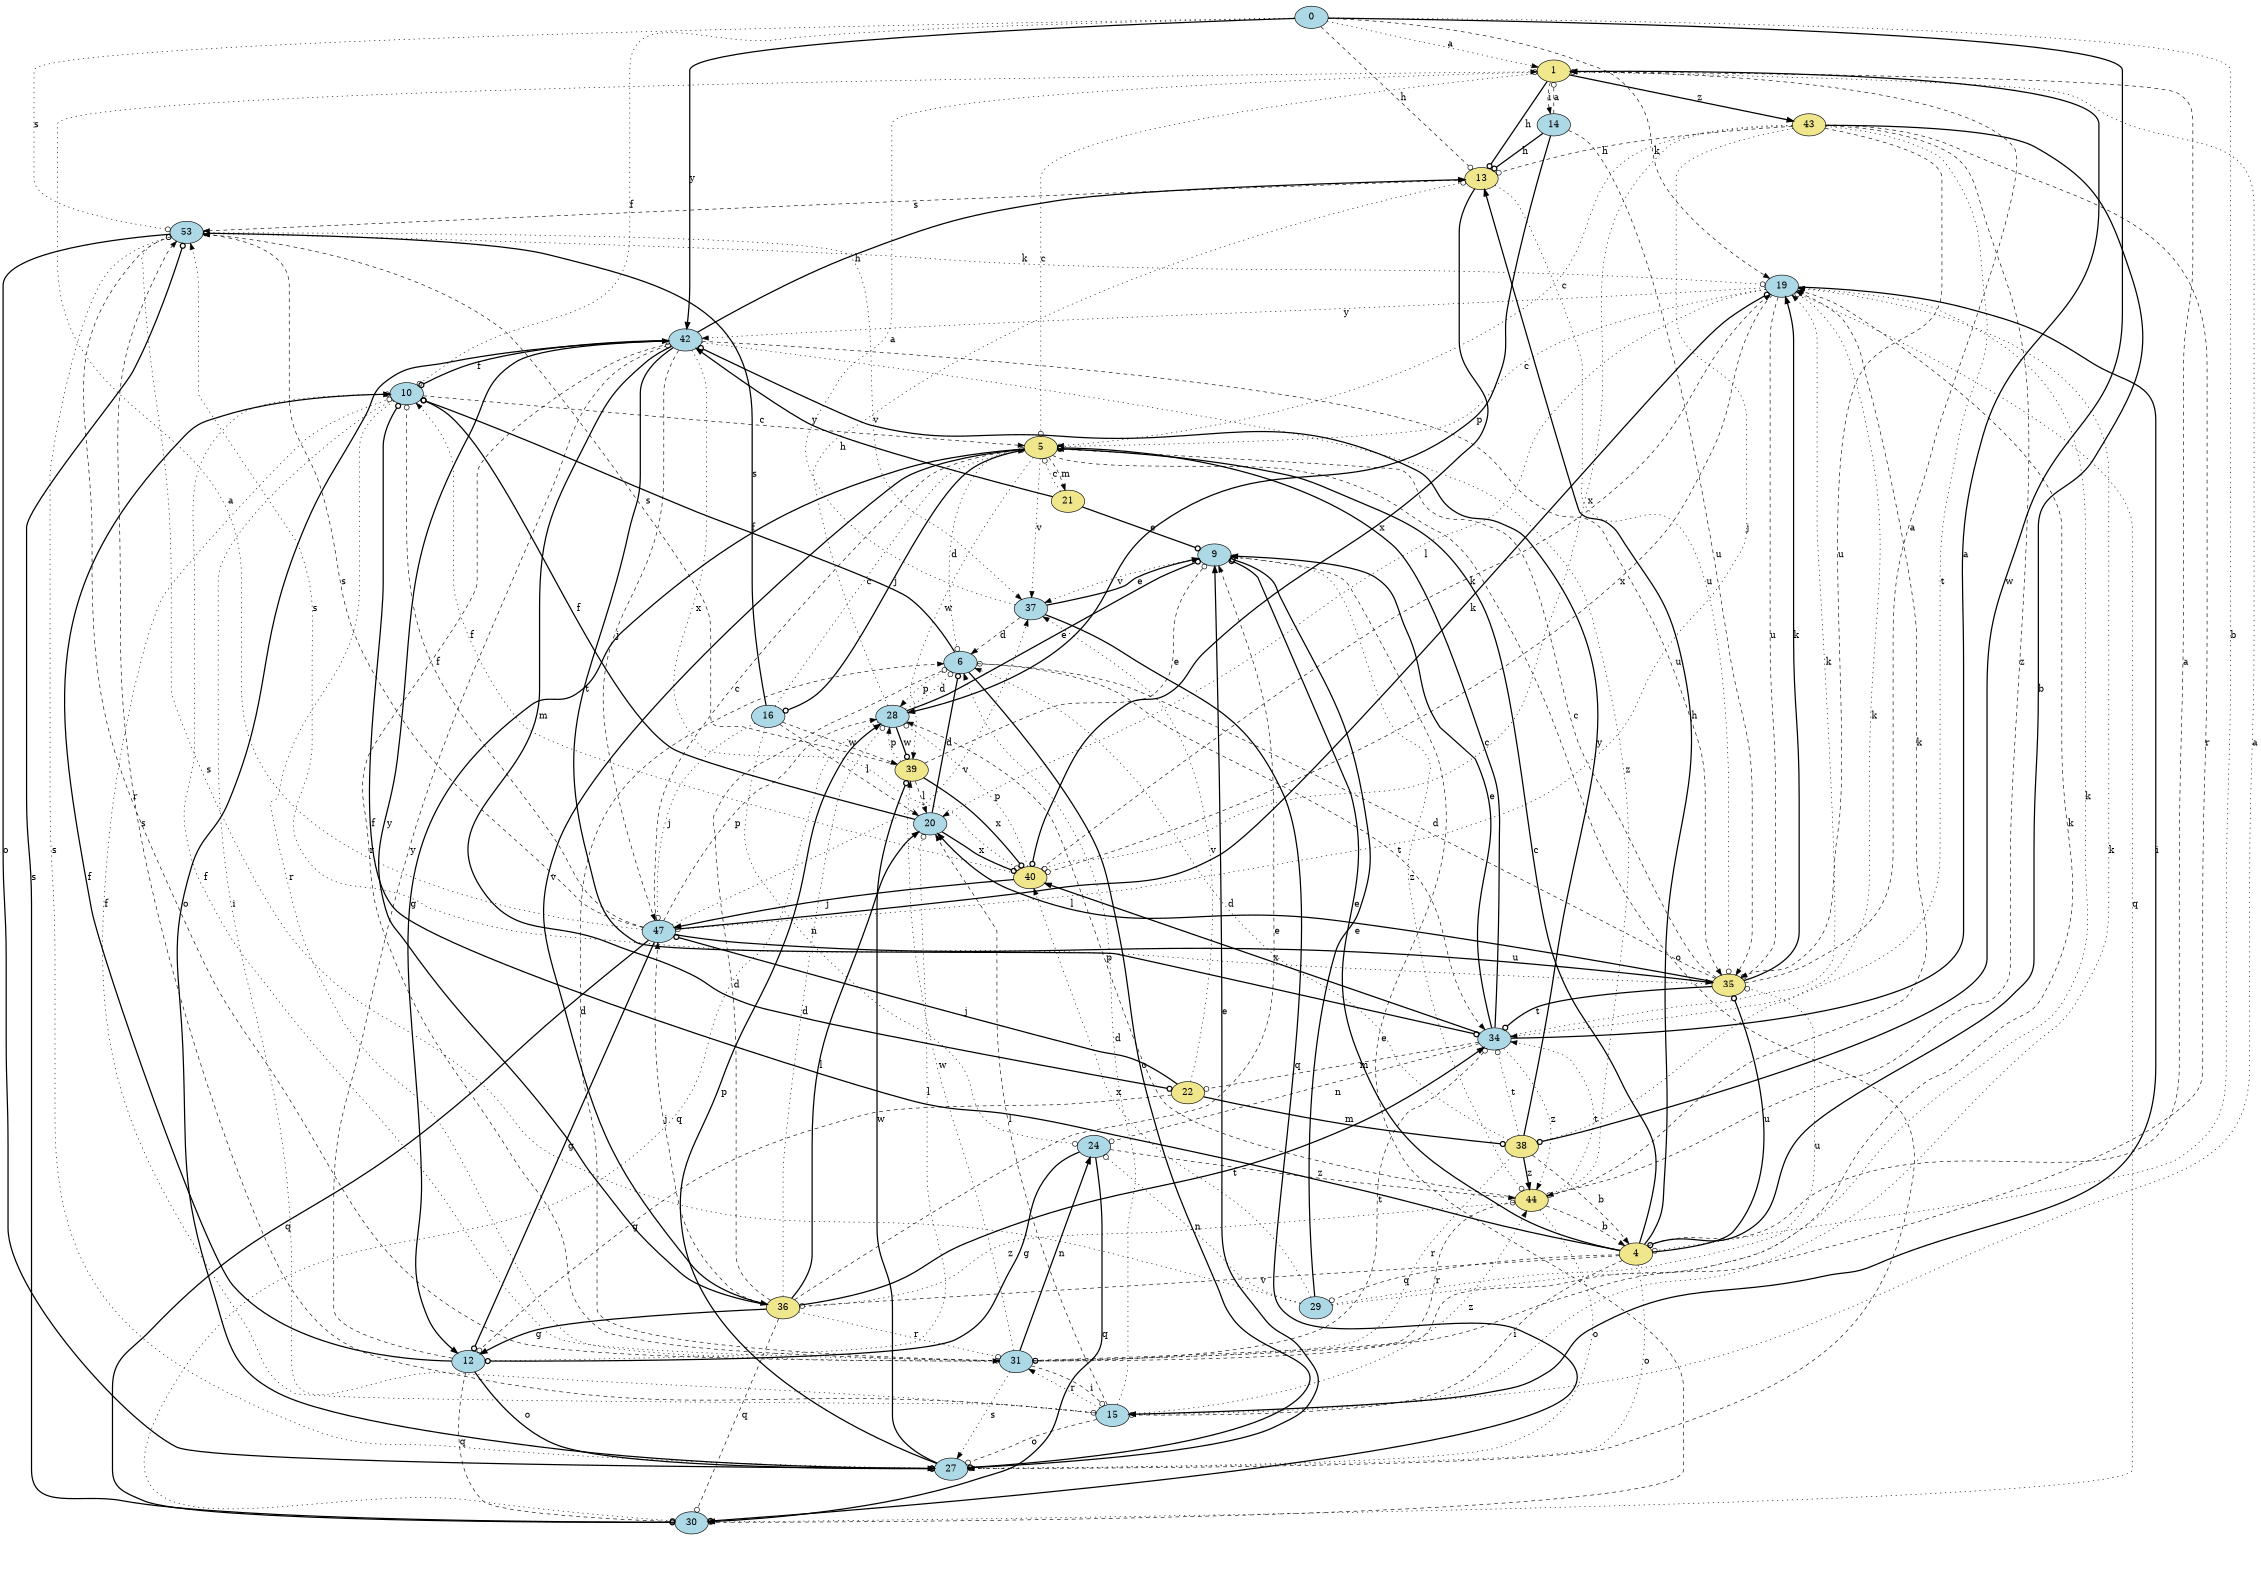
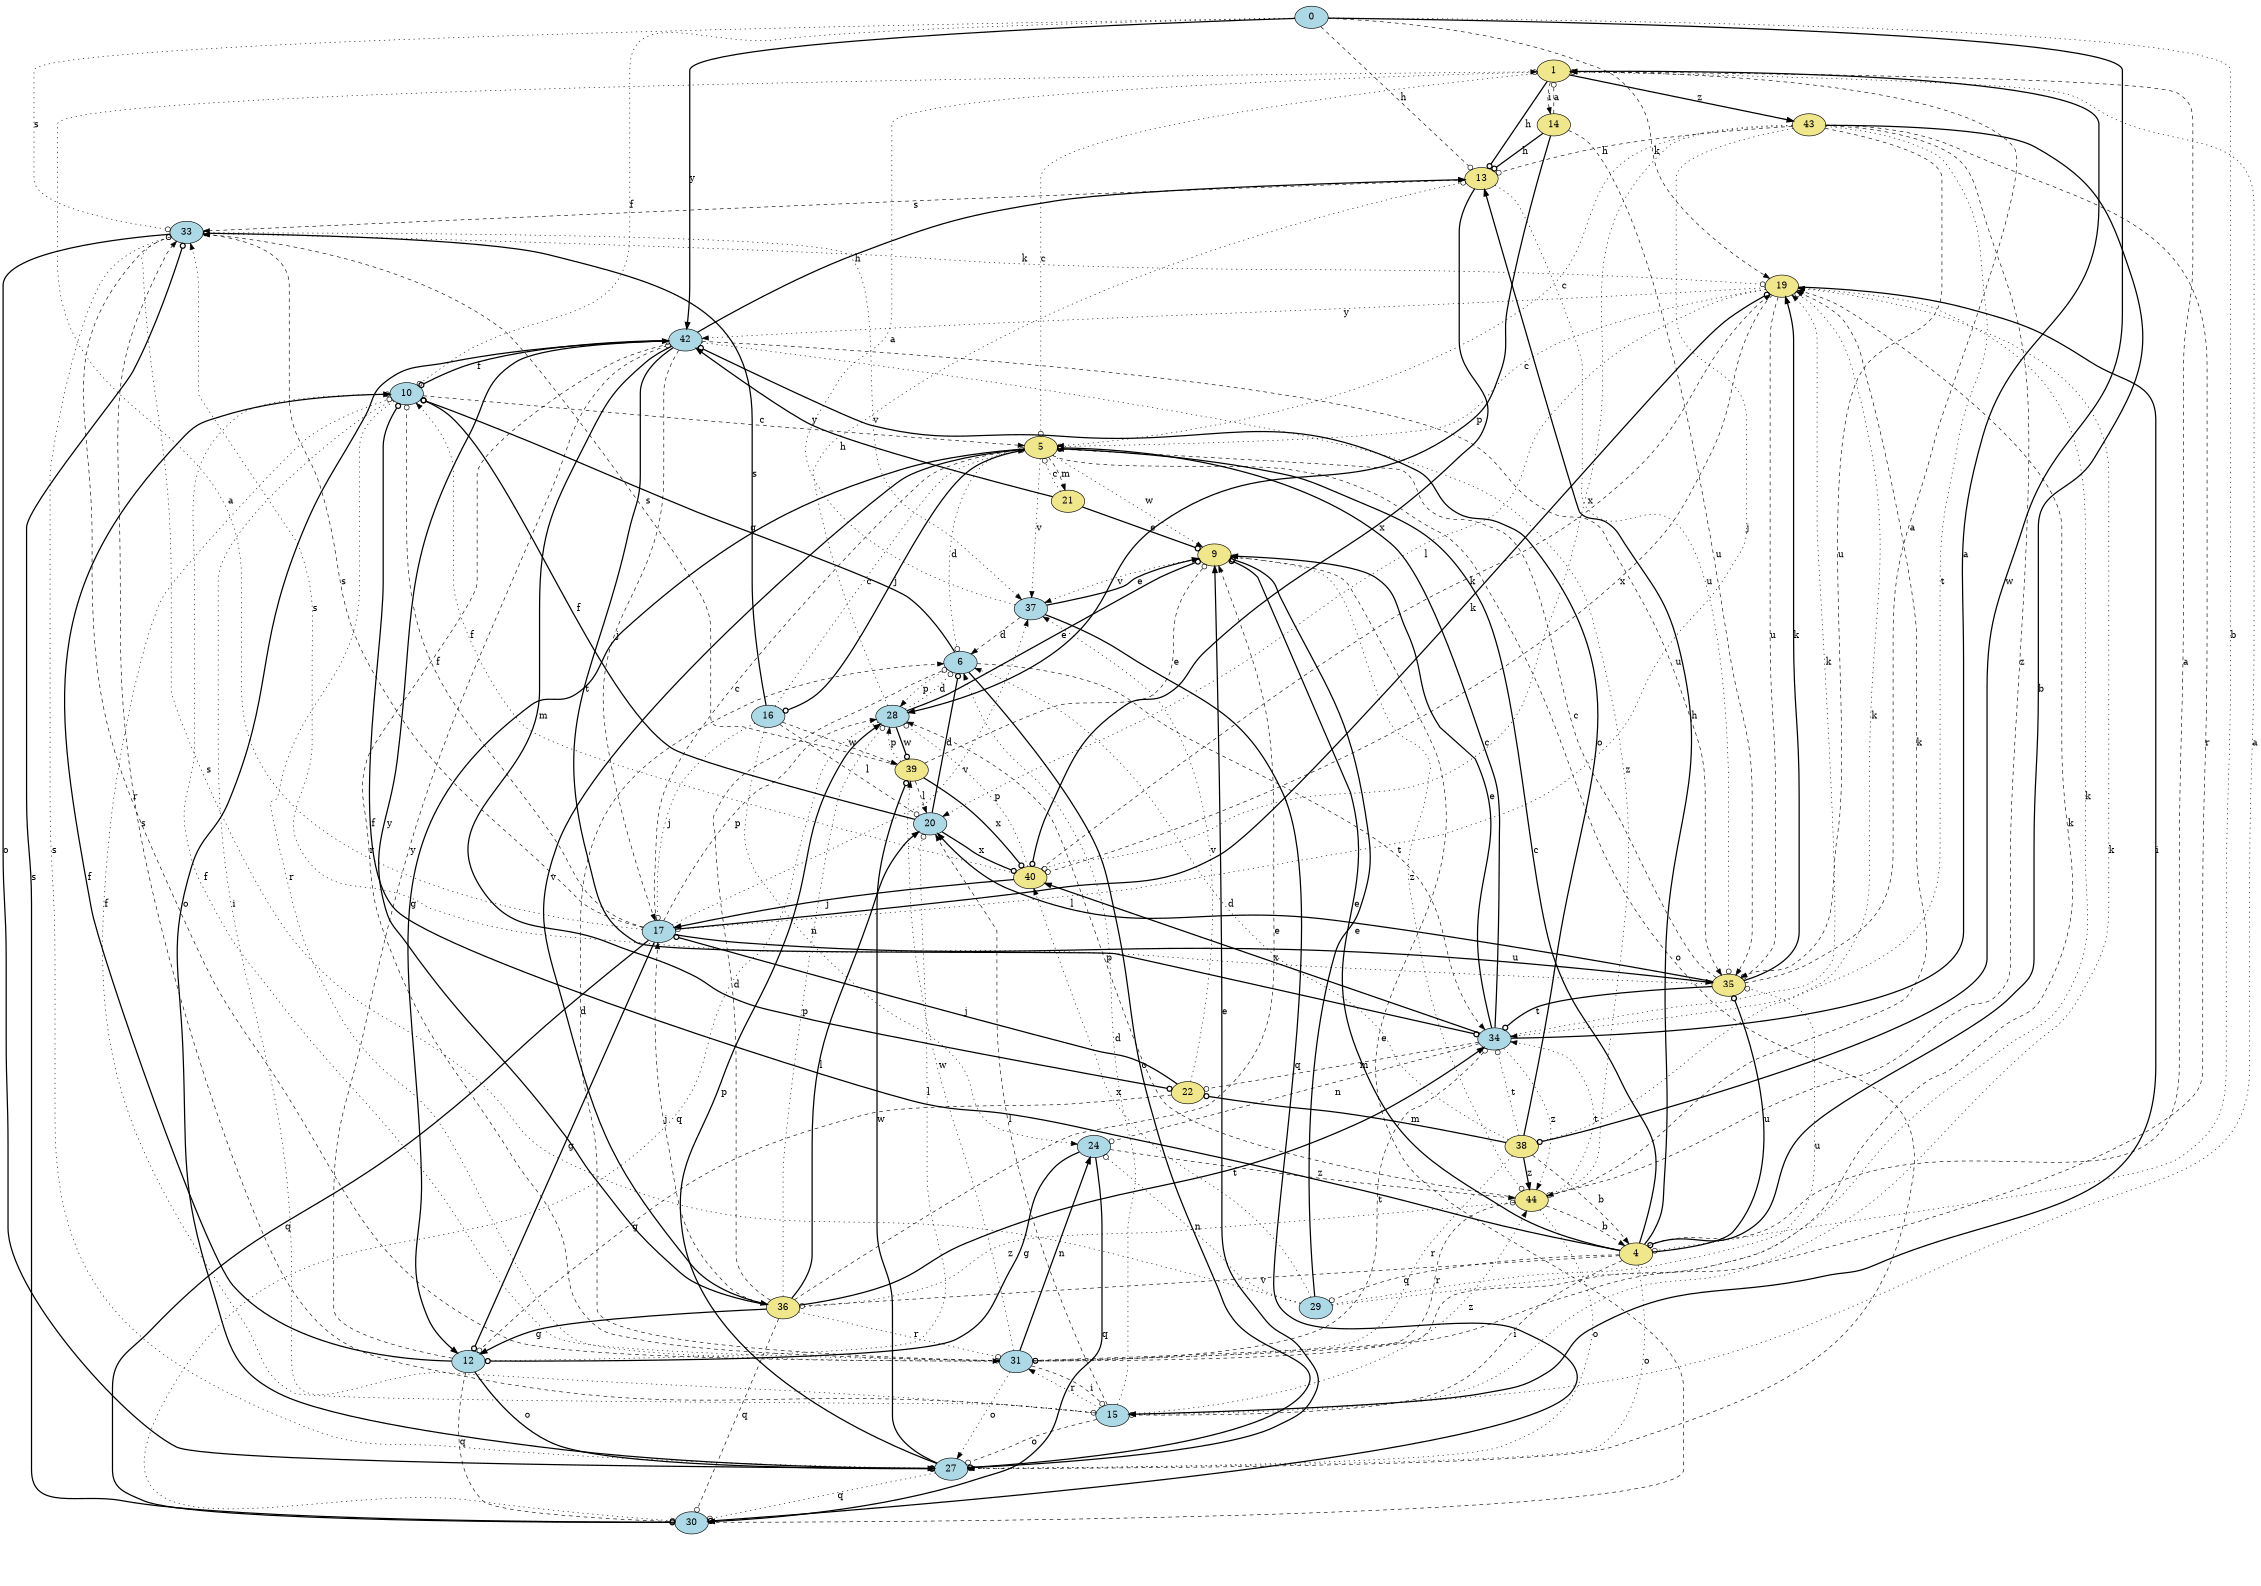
edge "0" -> "1": removed, label "a"
node "14": fillcolor lightblue -> khaki
node "53": label "53" -> "33"
node "19": fillcolor lightblue -> khaki
edge "6" -> "10": label "f" -> "g"
node "9": fillcolor lightblue -> khaki
edge "5" -> "39": now "5" -> "9"
edge "42" -> "40": removed, label "x"
edge "38" -> "42": label "y" -> "o"
edge "16" -> "20": arrowhead normal -> odot
edge "35" -> "6": removed, label "d"
node "47": label "47" -> "17"
edge "16" -> "24": arrowhead odot -> normal
edge "36" -> "28": label "d" -> "p"
edge "22" -> "38": reversed
edge "31" -> "27": label "s" -> "o"
edge "19" -> "30": now "27" -> "30"
